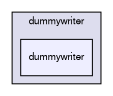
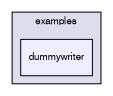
cluster "dummywriter": label "dummywriter" -> "examples"
